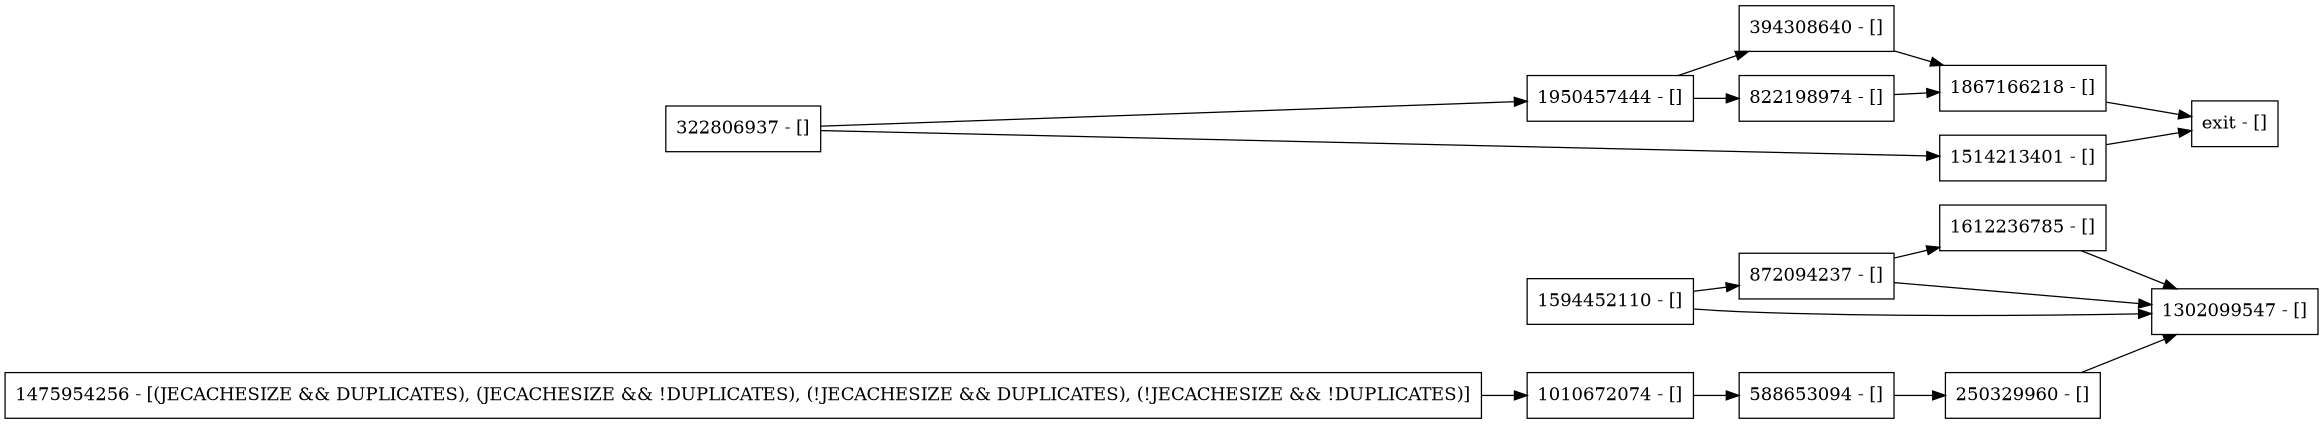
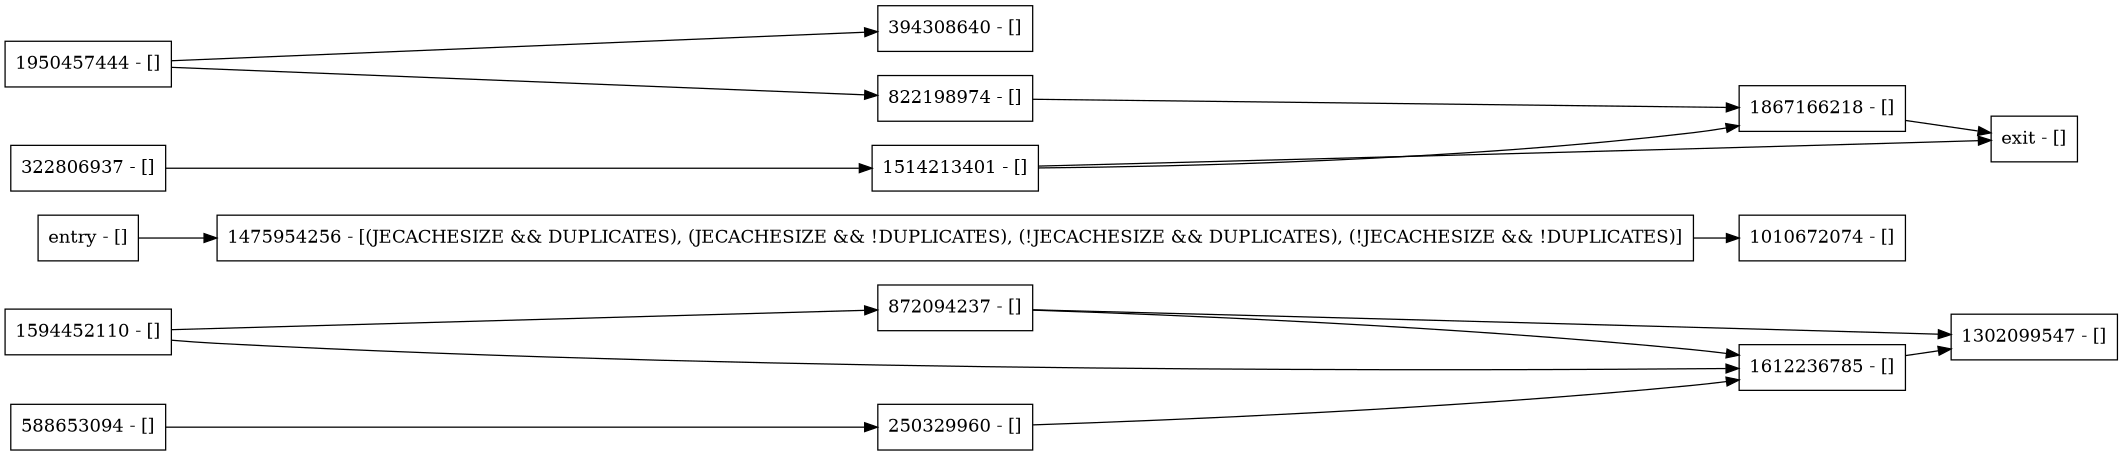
edge "394308640 - []" -> "1867166218 - []": now "1514213401 - []" -> "1867166218 - []"
edge "322806937 - []" -> "1950457444 - []": removed
node "entry - []": added
edge "1594452110 - []" -> "1302099547 - []": now "1594452110 - []" -> "1612236785 - []"
edge "250329960 - []" -> "1302099547 - []": now "250329960 - []" -> "1612236785 - []"
edge "1010672074 - []" -> "588653094 - []": removed
